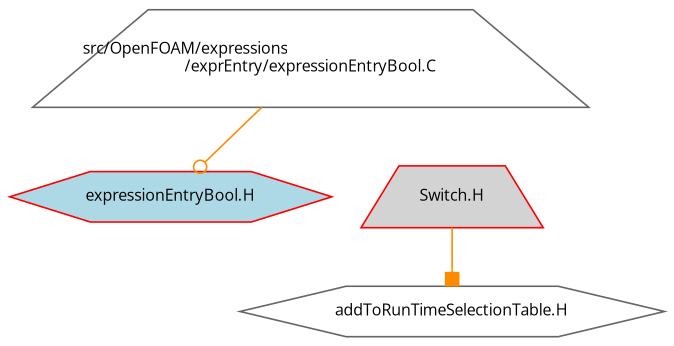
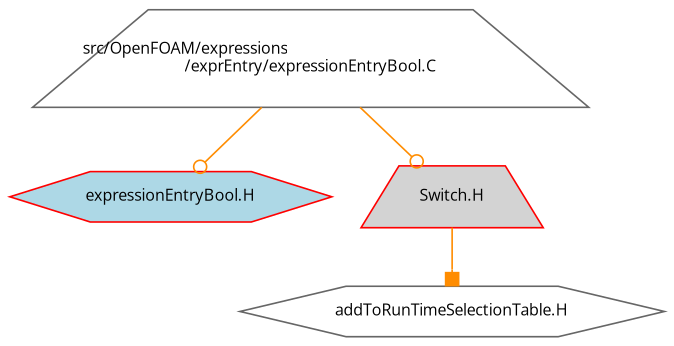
edge "src/OpenFOAM/expressions /exprEntry/expressionEntryBool.C" -> "Switch.H": added
